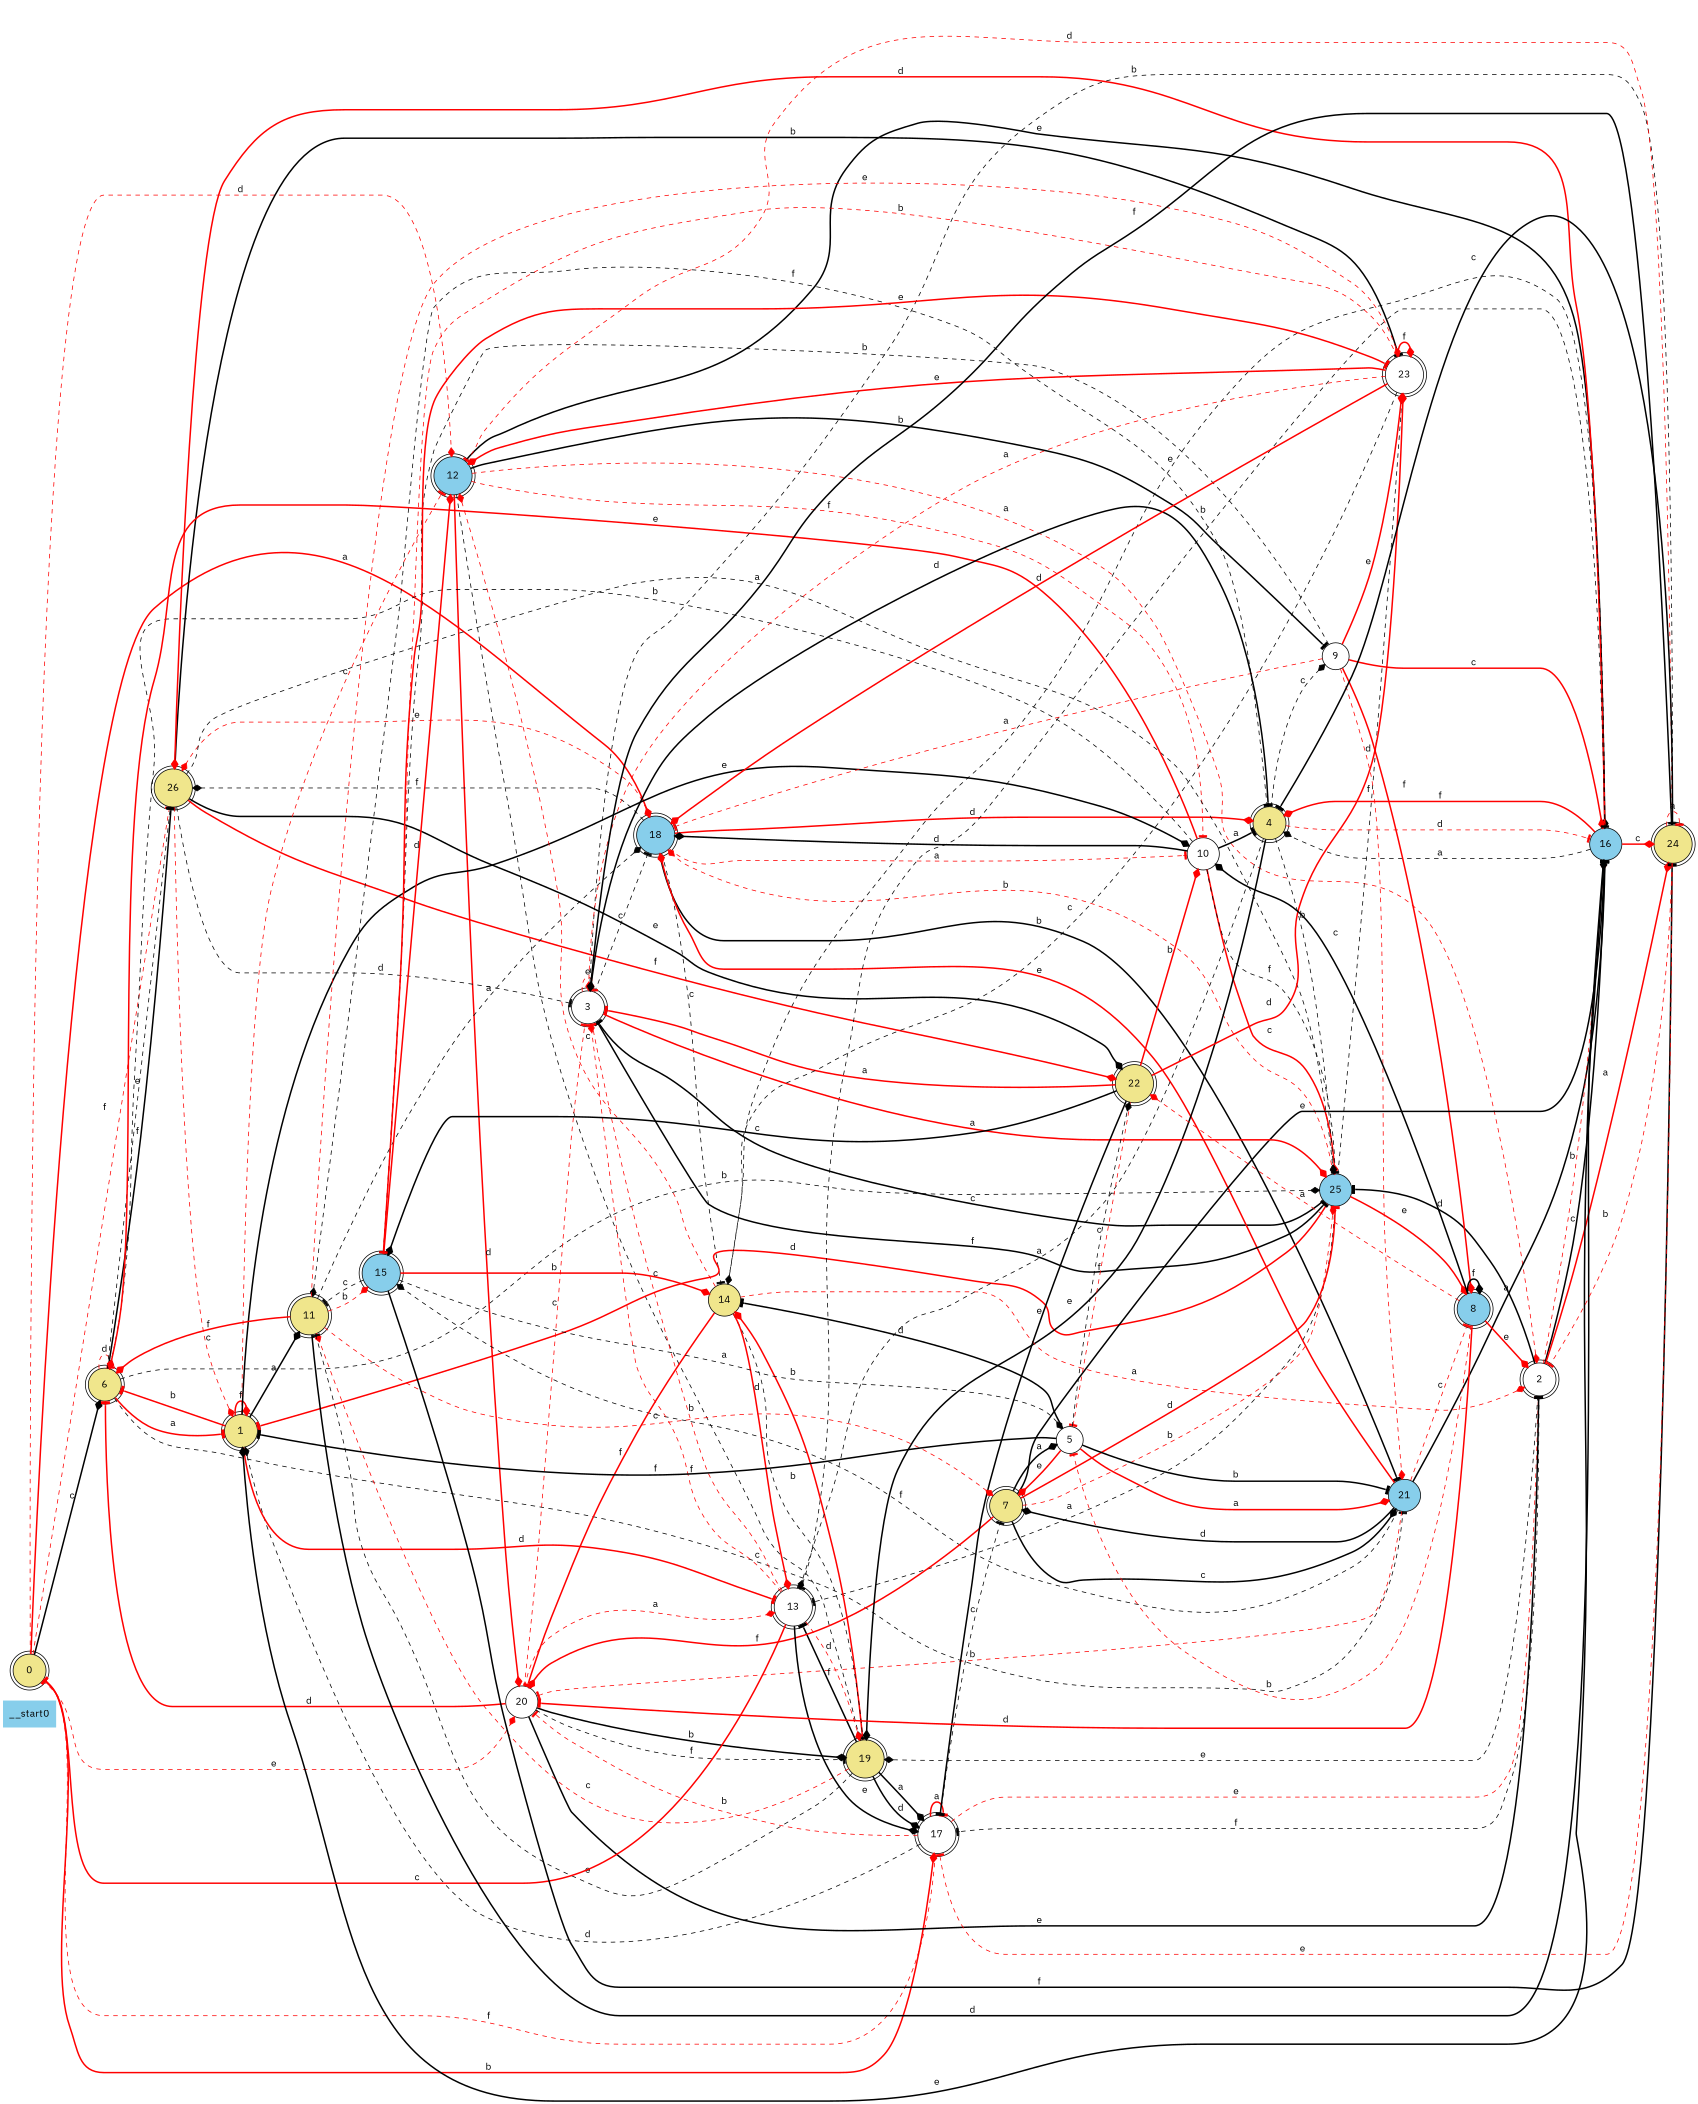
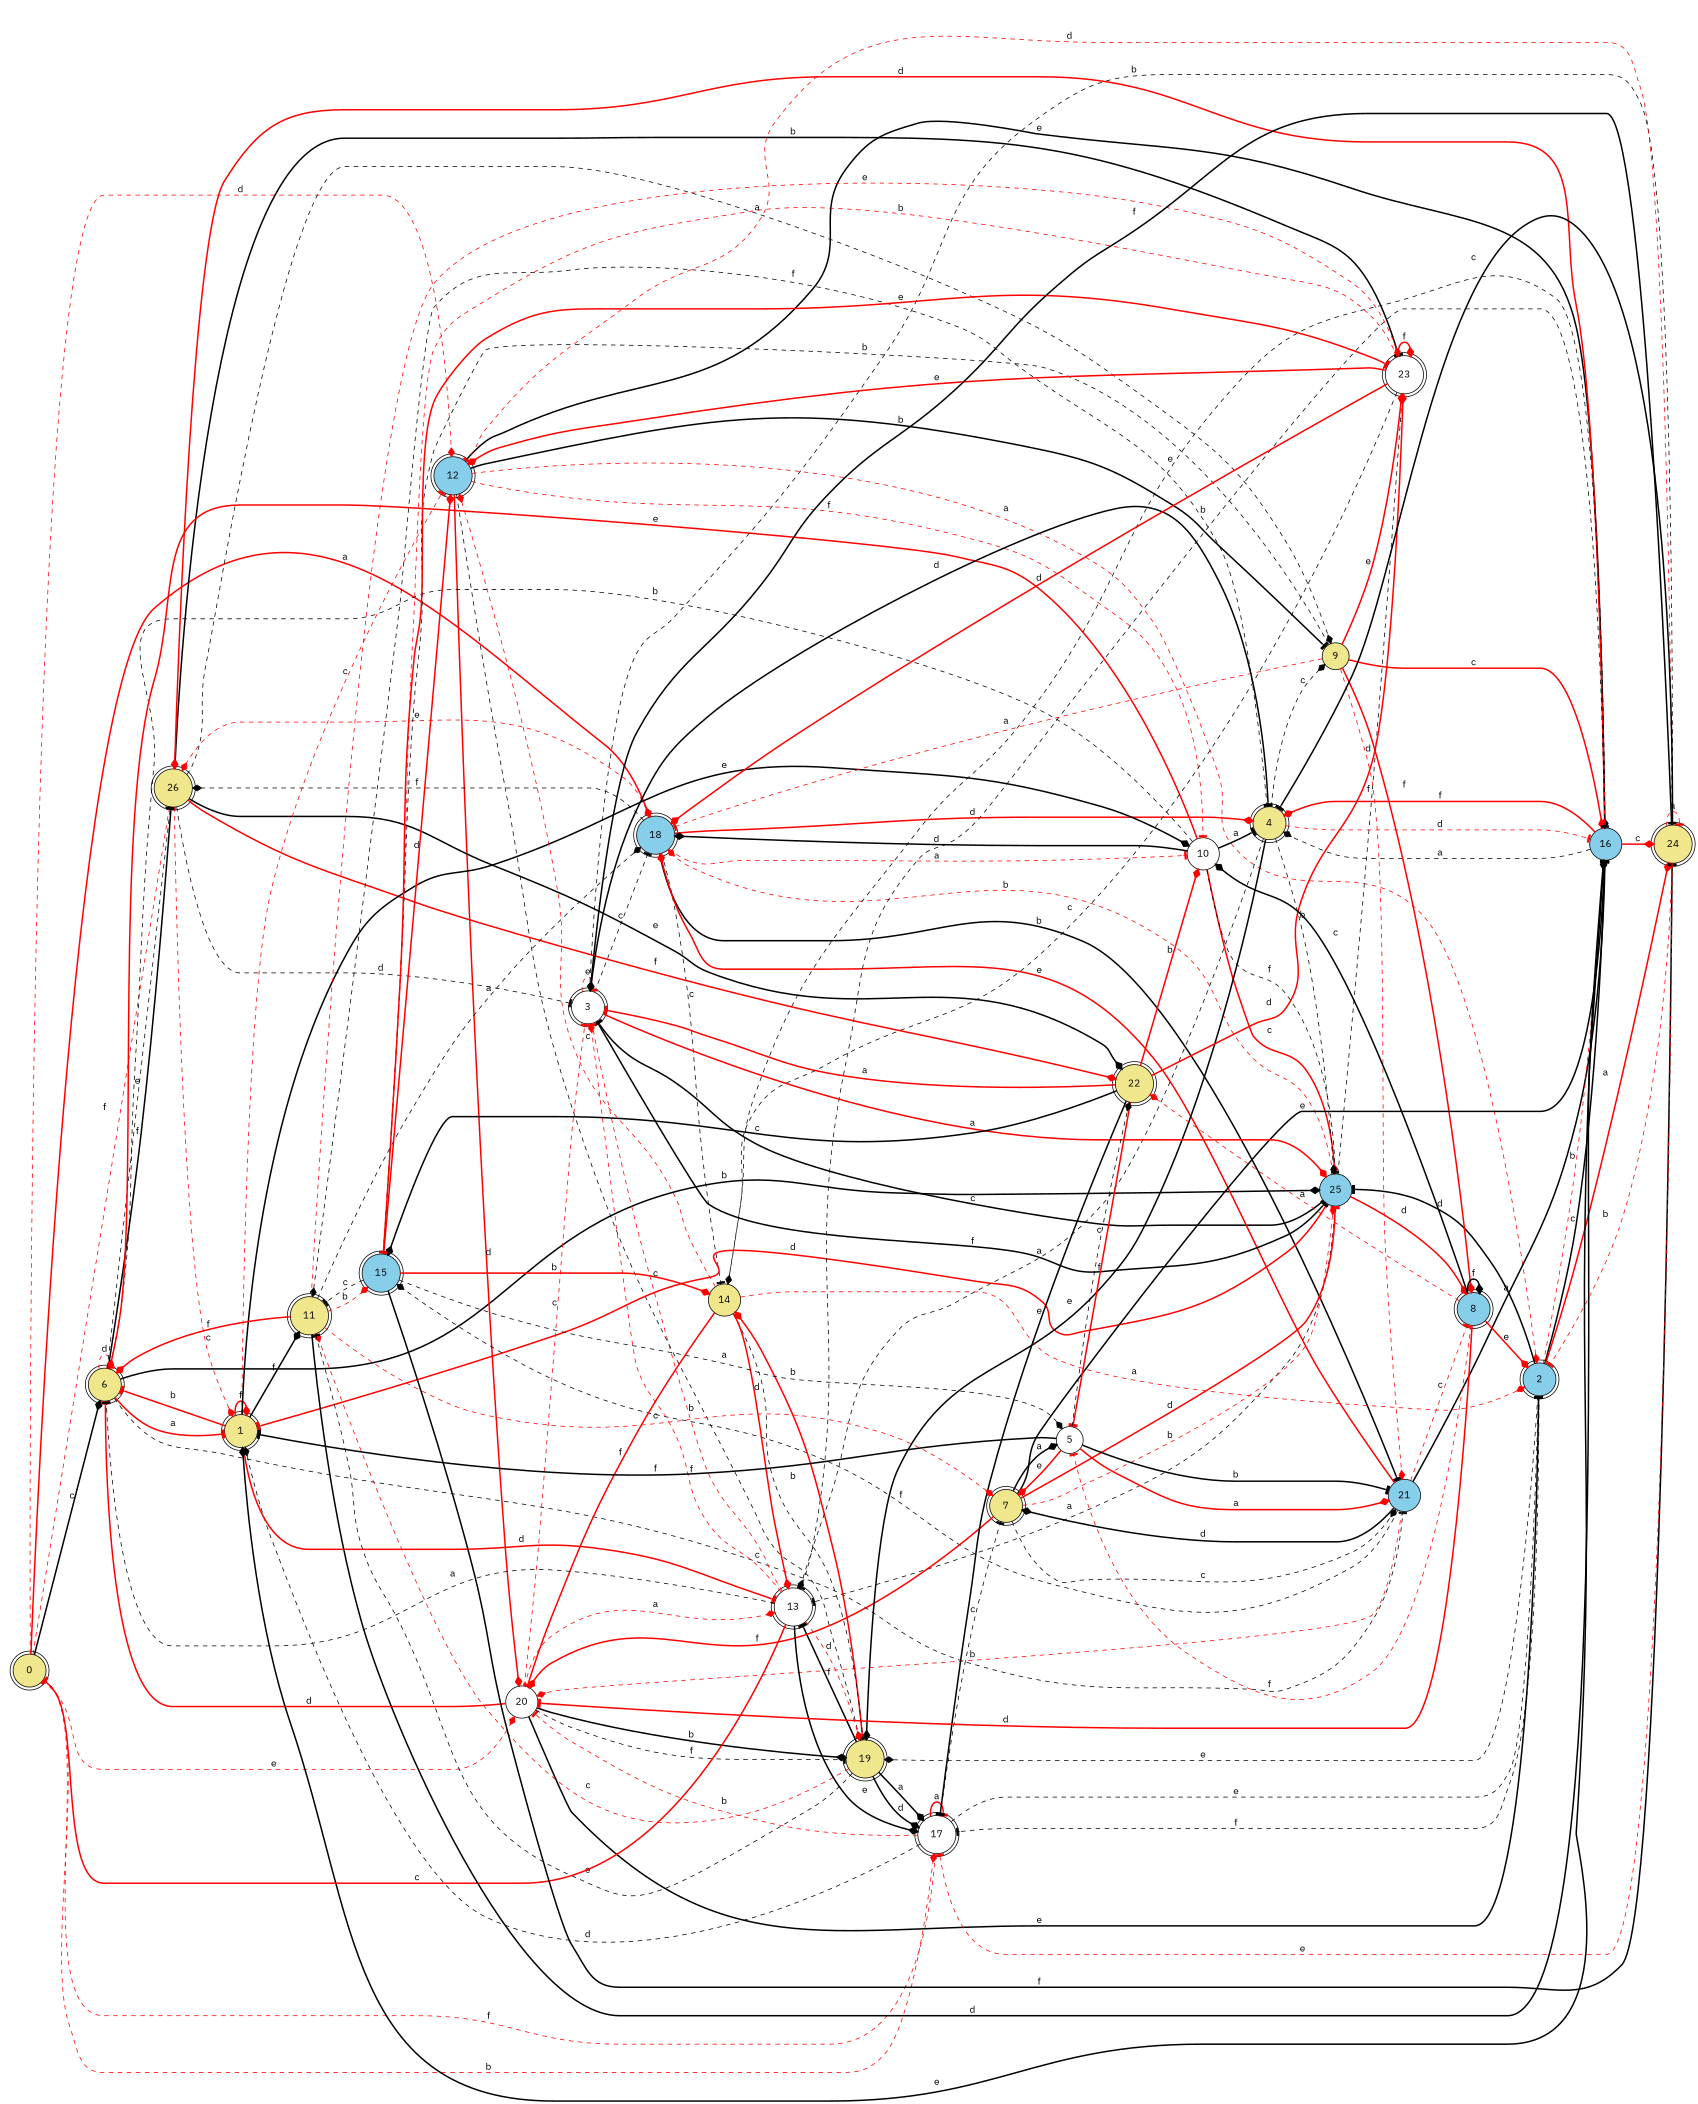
edge "23" -> "3": removed, label "a"
edge "26" -> "25": now "26" -> "9"
node "9": fillcolor white -> khaki
edge "6" -> "25": style dashed -> bold
edge "25" -> "8": label "e" -> "d"
edge "22" -> "5": style dashed -> bold
edge "5" -> "14": removed, label "d"
edge "1" -> "11": label "a" -> "f"
node "2": fillcolor white -> skyblue
edge "7" -> "21": style bold -> dashed
edge "13" -> "6": added, label "a"
edge "21" -> "20": arrowhead tee -> diamond
edge "8" -> "5": label "b" -> "f"
node "__start0": removed
edge "17" -> "2": color red -> black
edge "0" -> "17": style bold -> dashed
